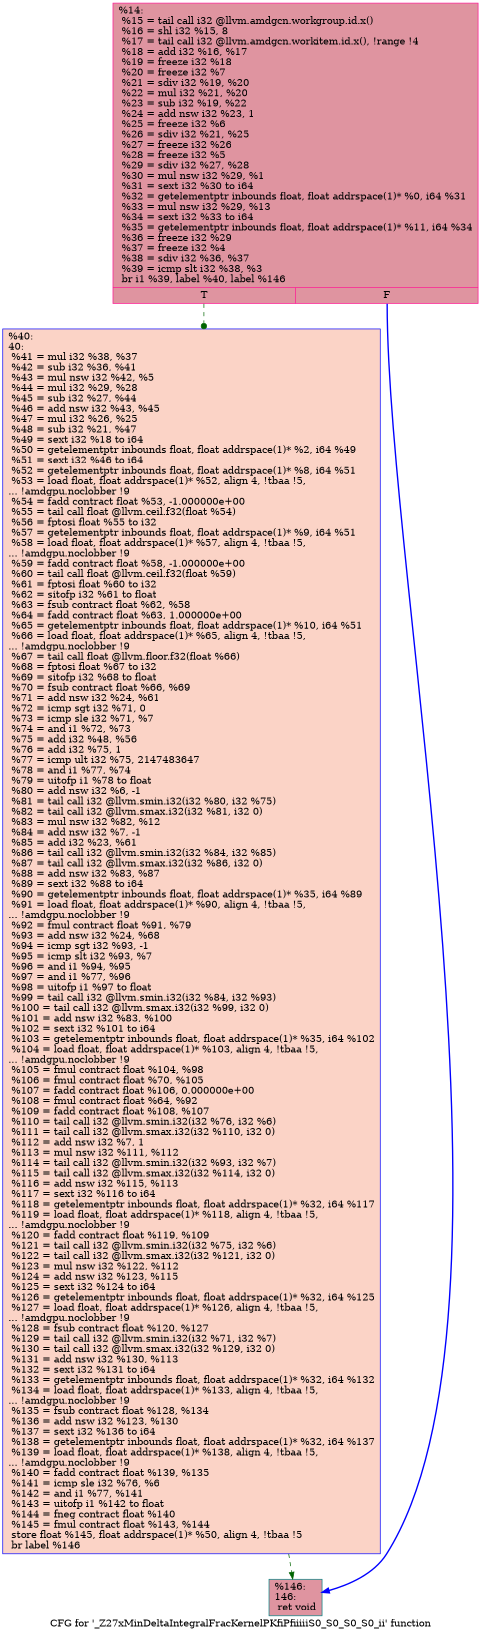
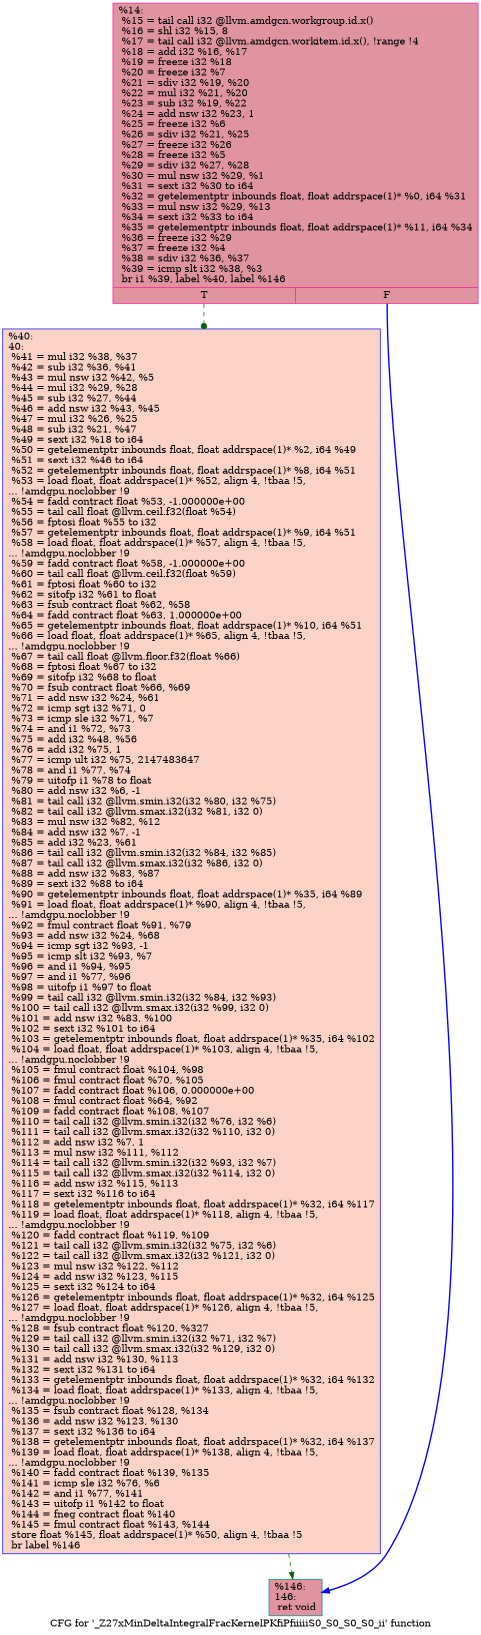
node "%40:": text "%128 = fsub contract float %120, %127" -> "%128 = fsub contract float %120, %327"
